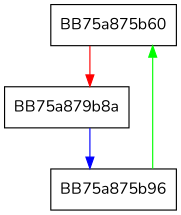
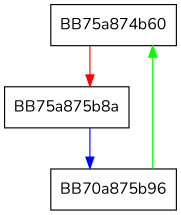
node "BB75a875b60": label "BB75a875b60" -> "BB75a874b60"
node "BB75a879b8a": label "BB75a879b8a" -> "BB75a875b8a"
node "BB75a875b96": label "BB75a875b96" -> "BB70a875b96"
